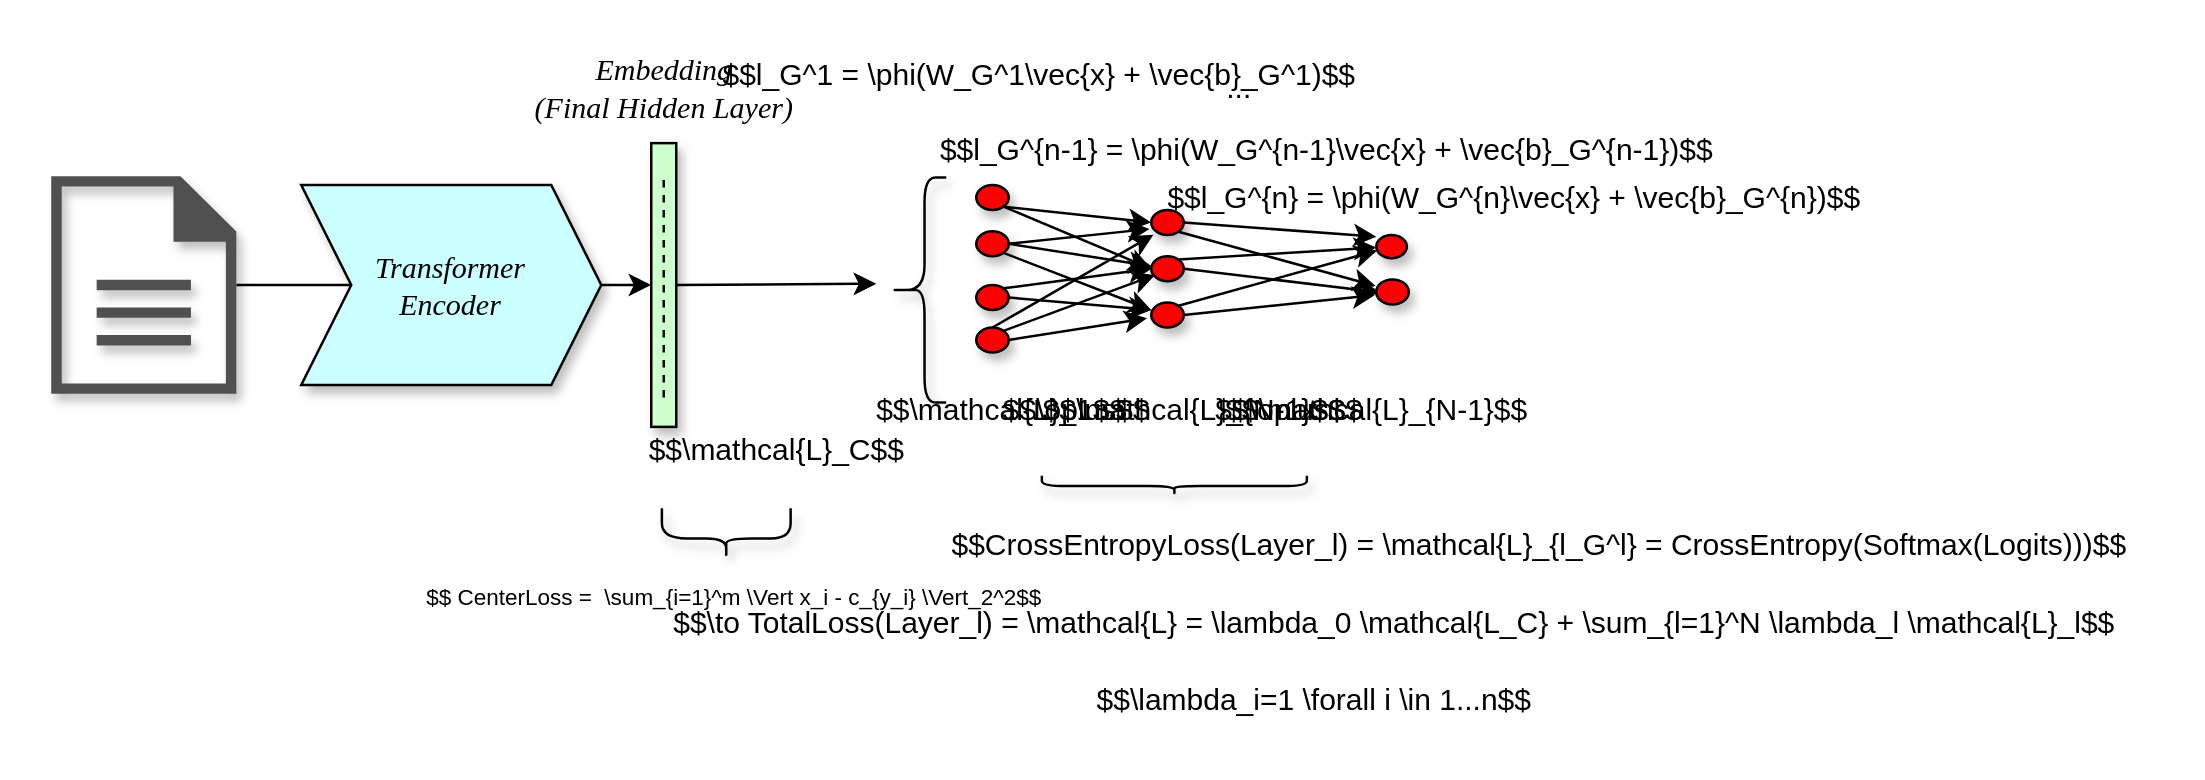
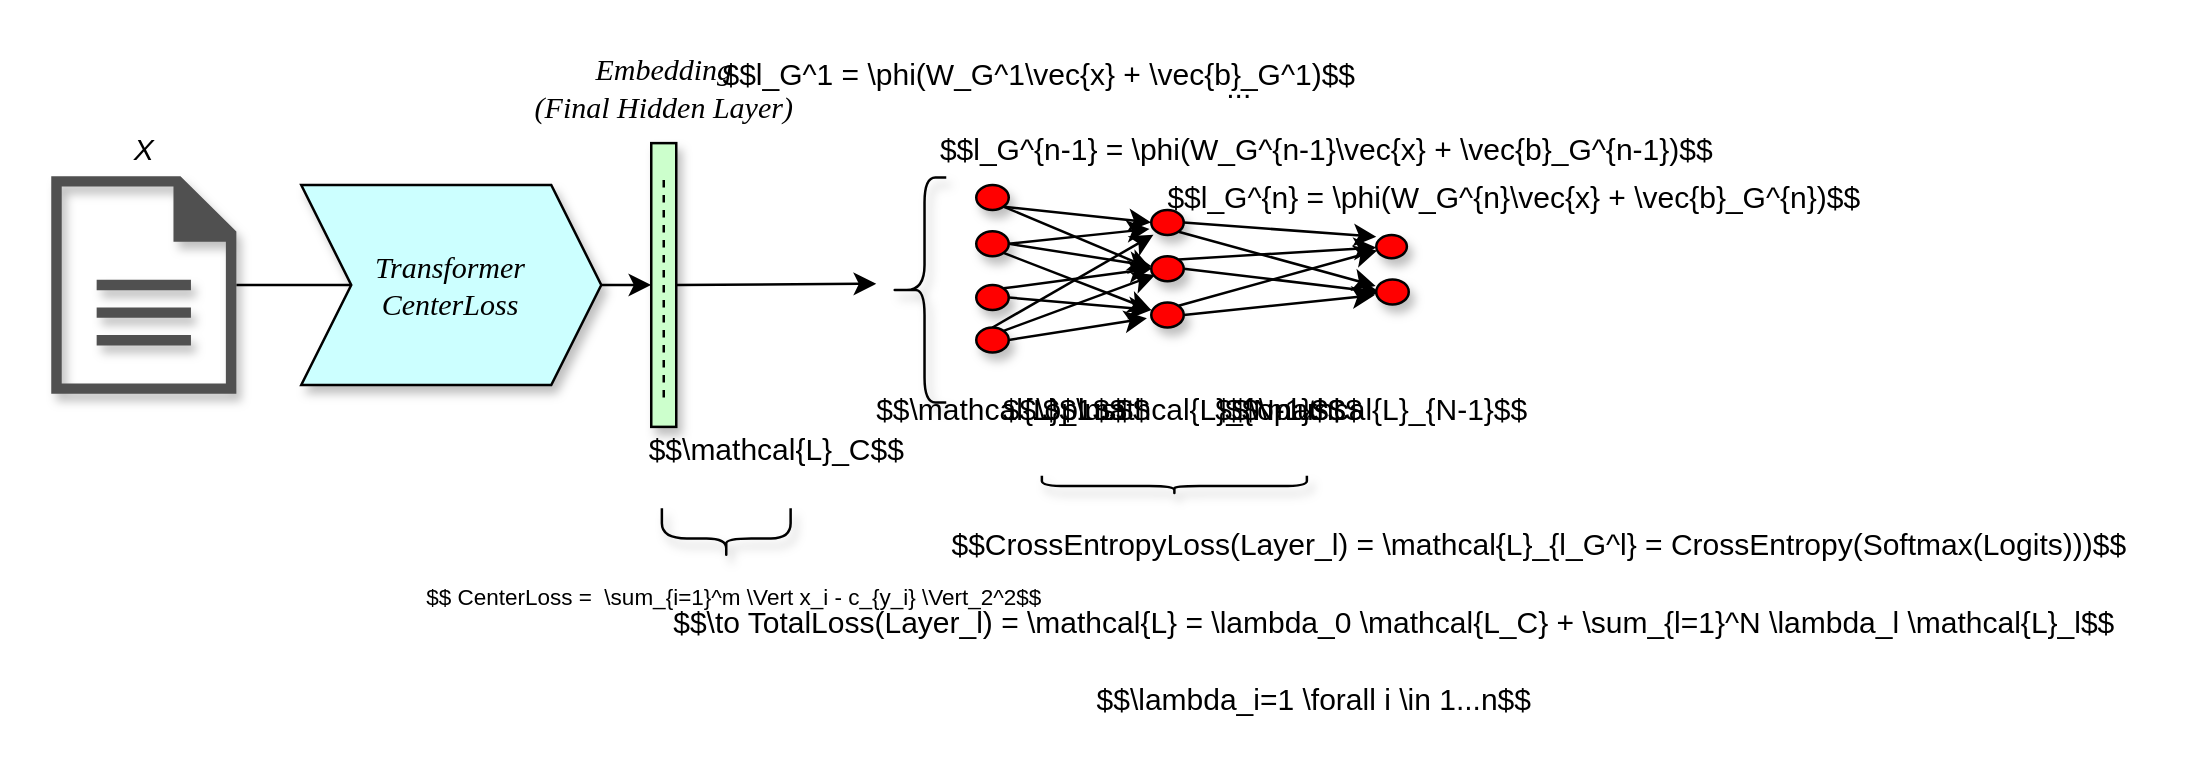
node "X": added
node "Transformer Encoder": label "Transformer Encoder" -> "Transformer CenterLoss"
